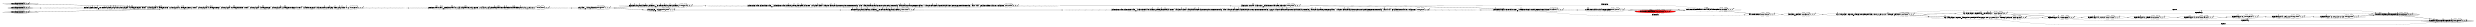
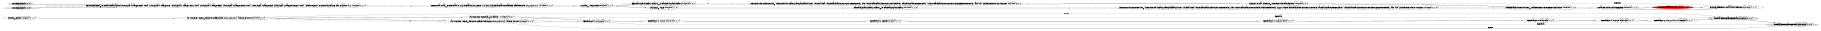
node "testWritingDocuments['0', '1', '0']": removed
node "environment.execute()@@@12@@@['1', '1', '1']": removed
